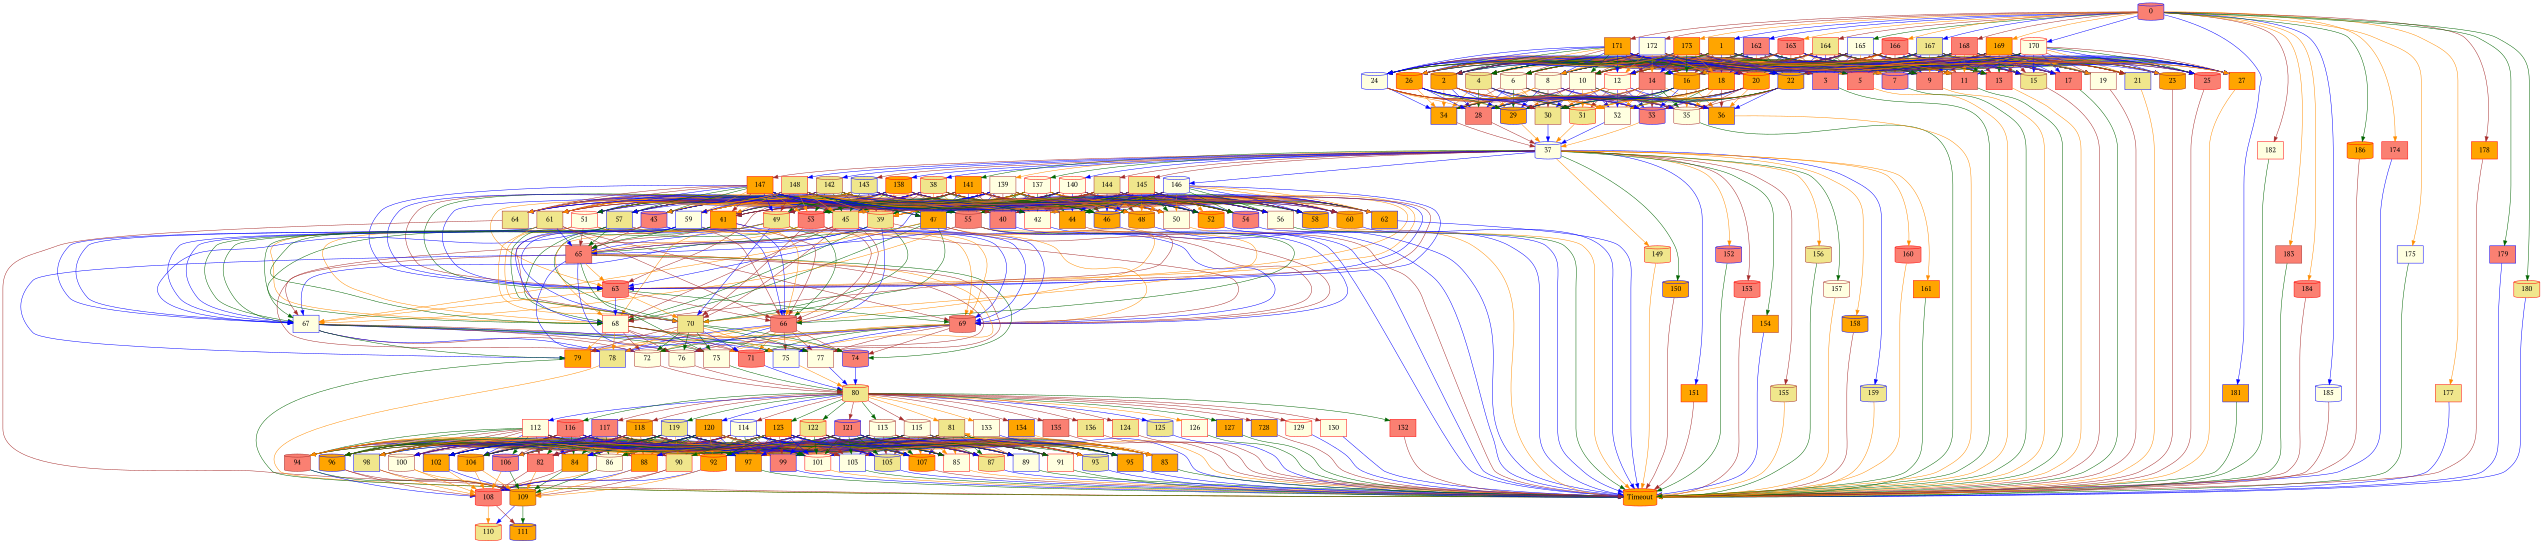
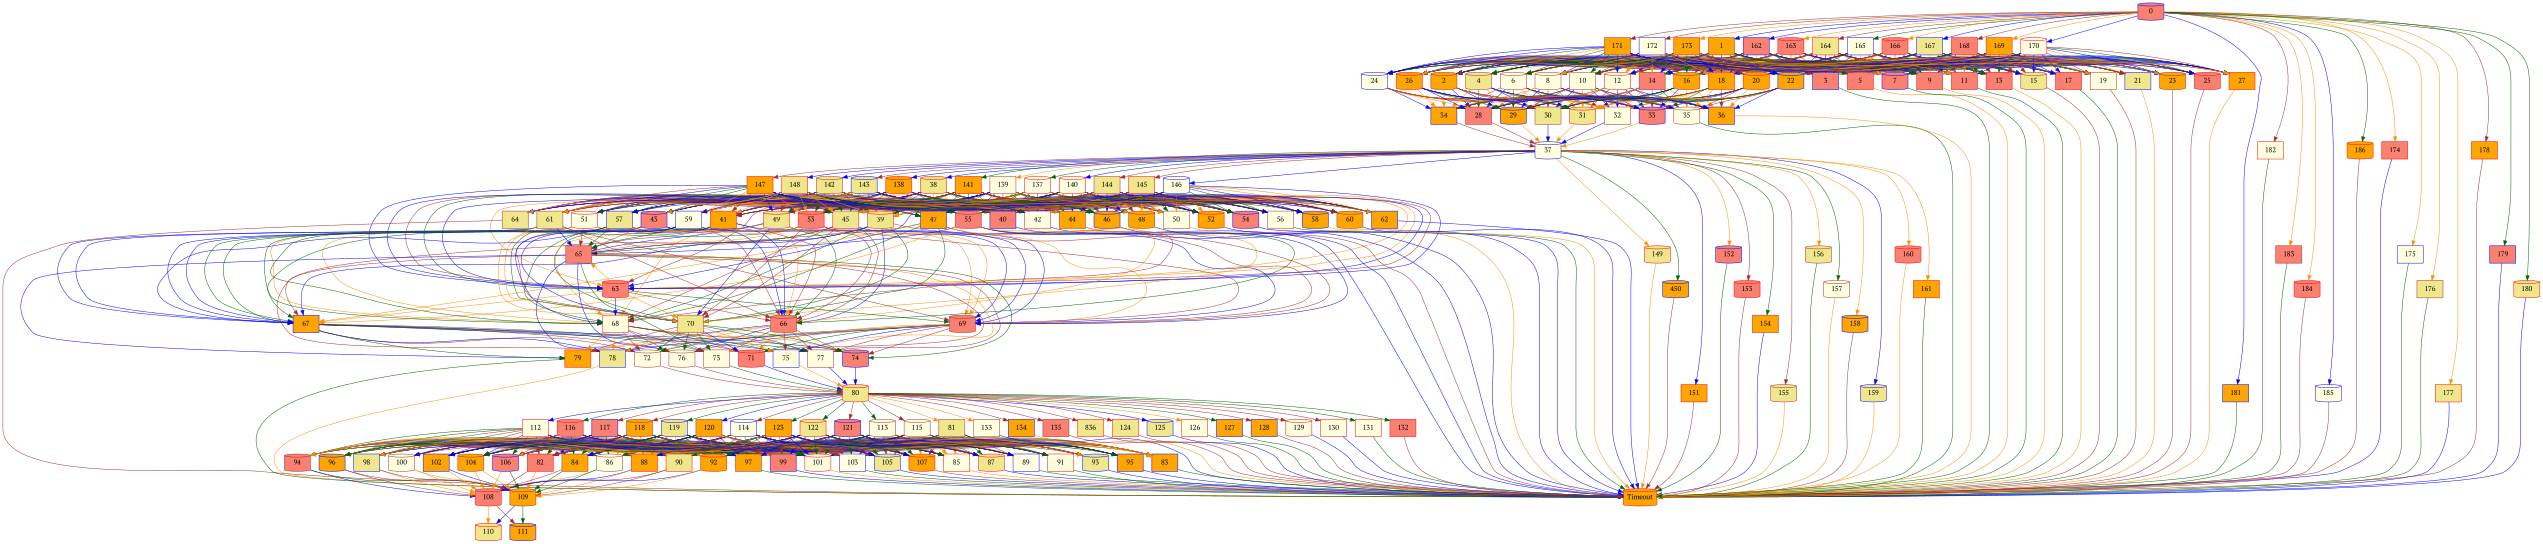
edge "173" -> "18": color darkorange -> blue
edge "147" -> "64": removed
edge "143" -> "55": added
edge "65" -> "63": reversed
node "150": label "150" -> "450"
node "176": added
node "67": fillcolor lightyellow -> orange
node "136": label "136" -> "836"
node "728": label "728" -> "128"
node "131": added
edge "116" -> "100": color darkgreen -> darkorange
edge "83" -> "81": reversed
